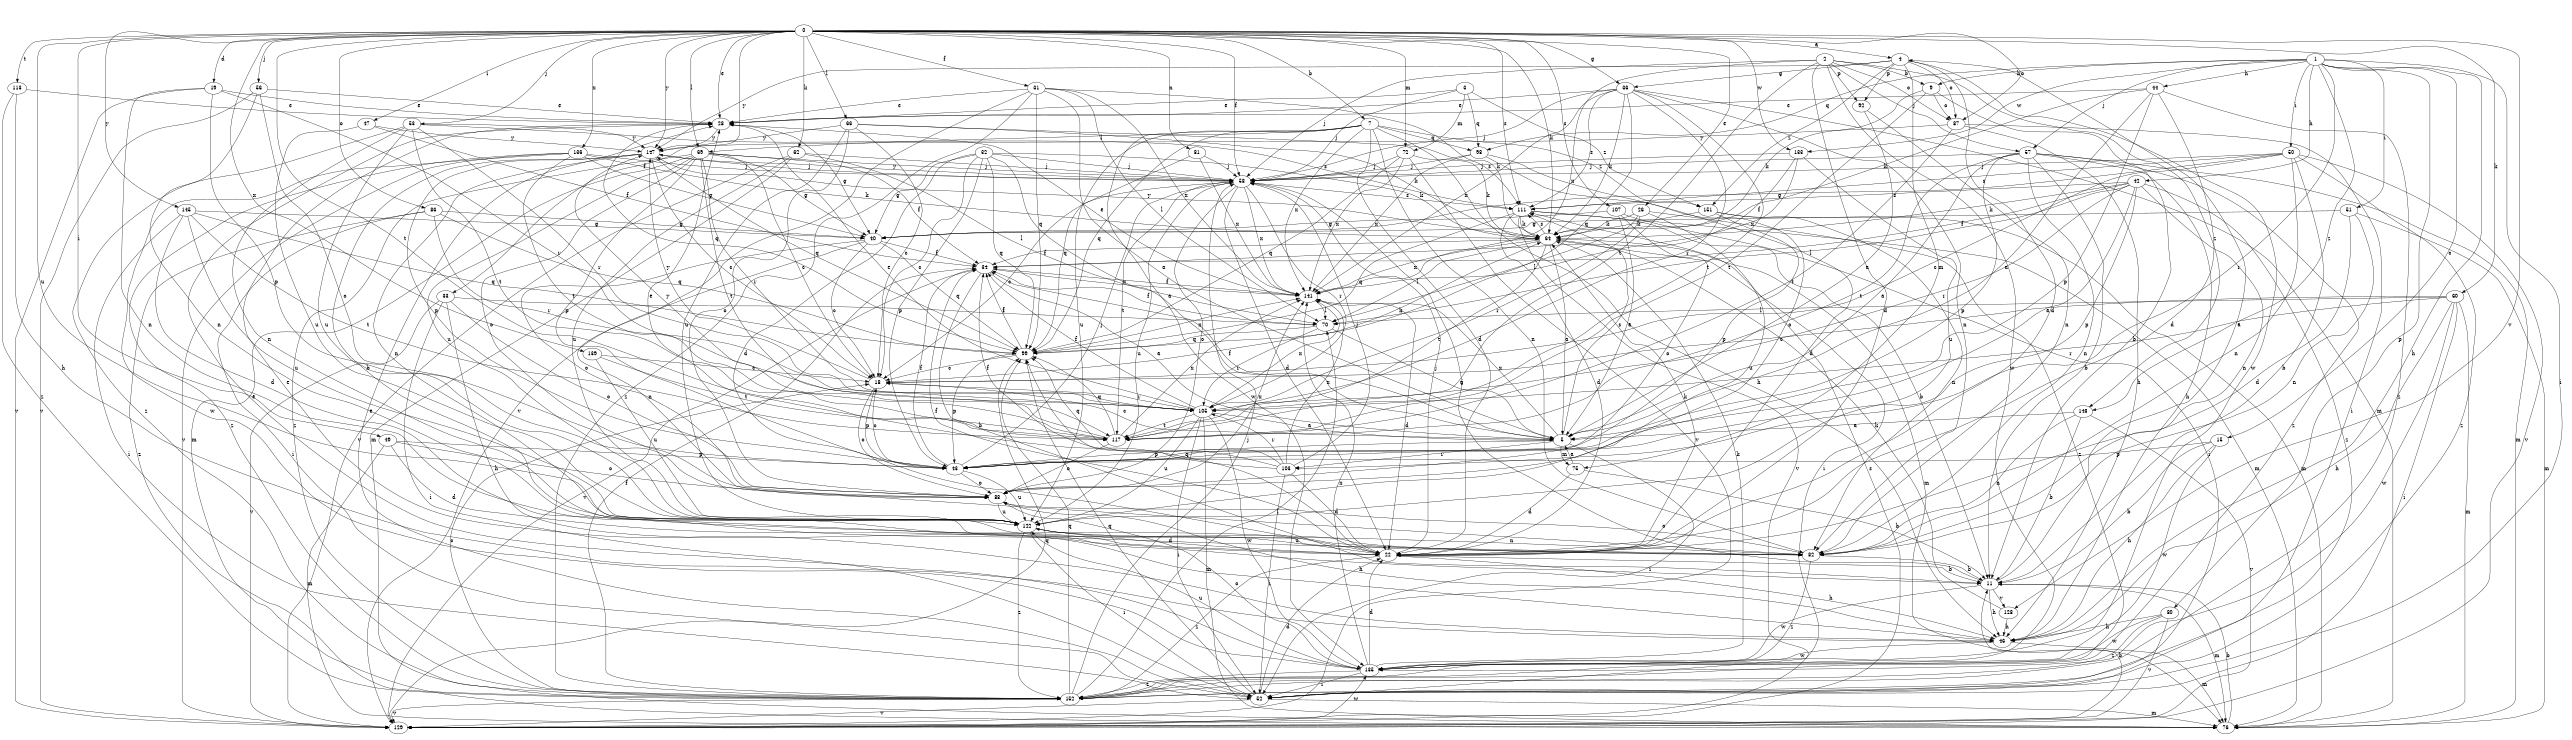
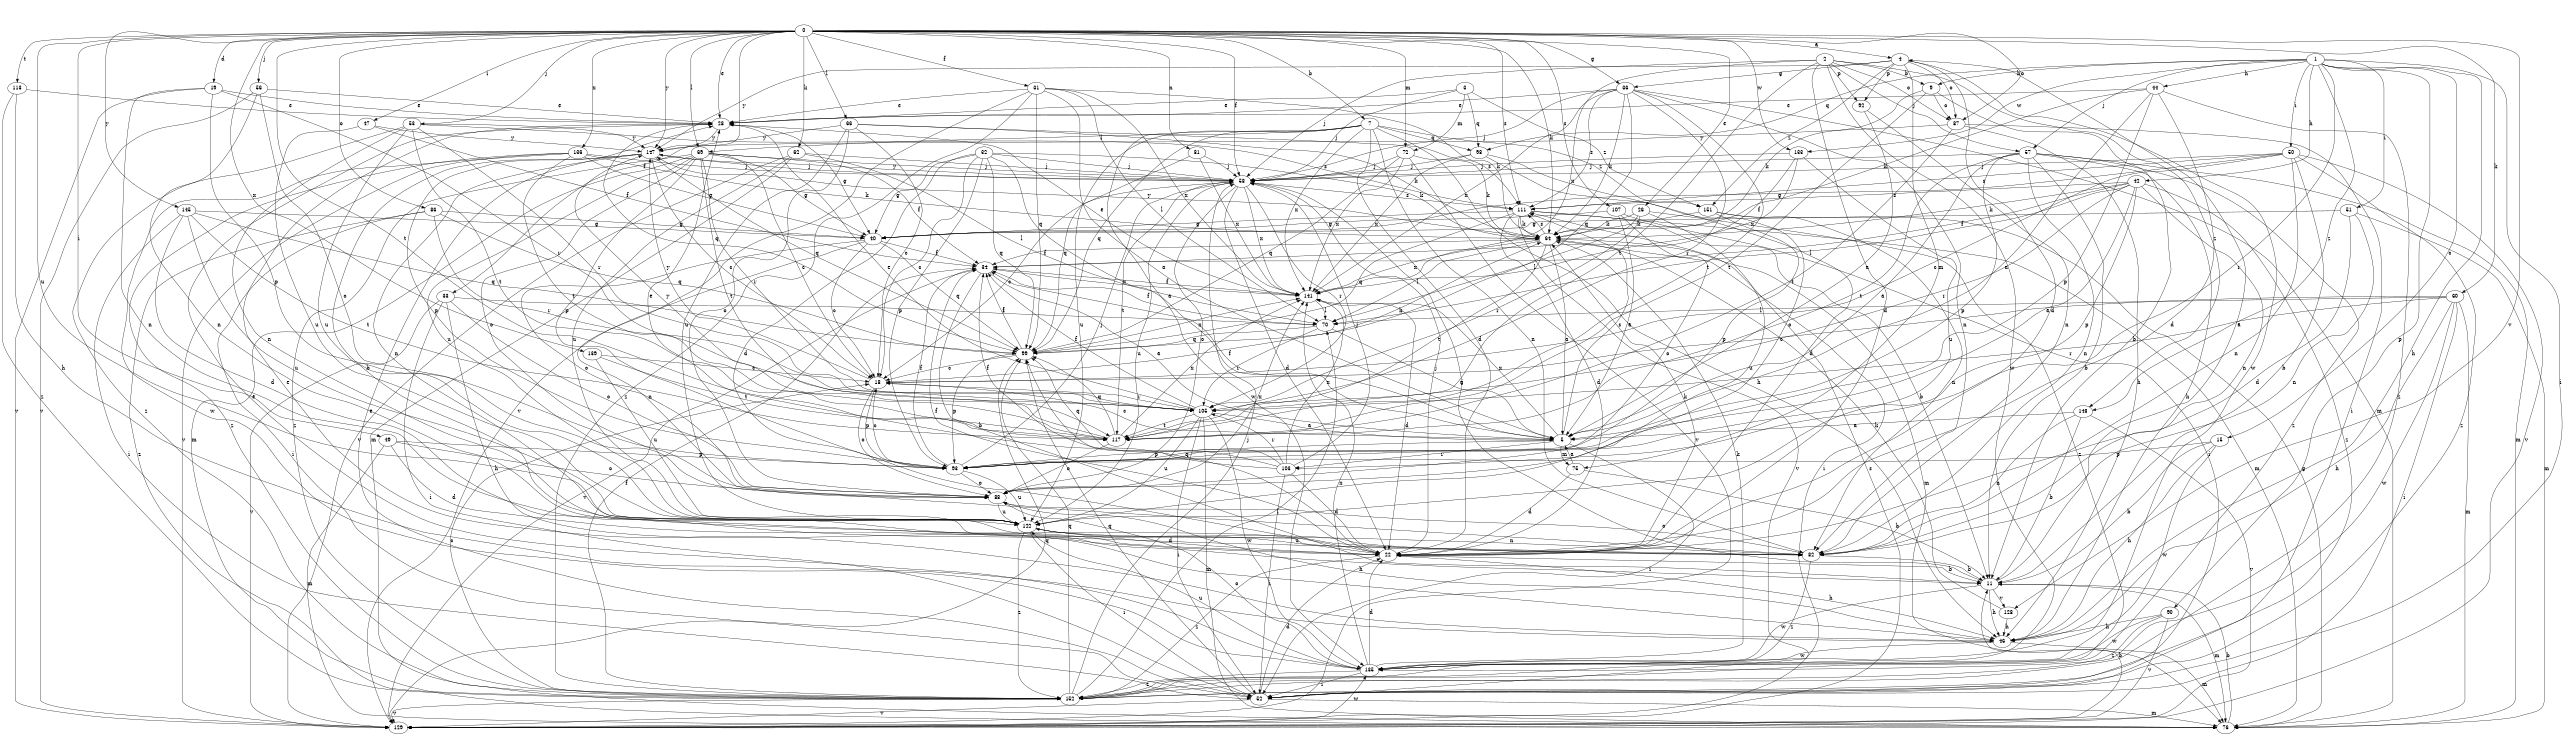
edge "111" -> "40": added, label "g"
edge "105" -> "141": removed, label "x"
node "43": label "43" -> "93"
edge "151" -> "76": label "m" -> "g"
node "80": label "80" -> "90"
